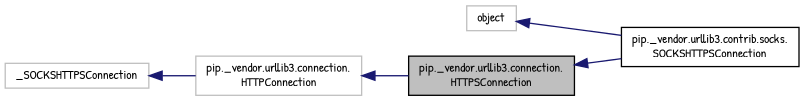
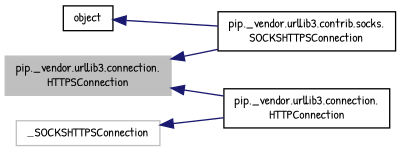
node "object": color grey75 -> black
node "pip._vendor.urllib3.connection. HTTPConnection": color grey75 -> black
edge "pip._vendor.urllib3.connection. HTTPSConnection" -> "pip._vendor.urllib3.connection. HTTPConnection": reversed
node "pip._vendor.urllib3.connection. HTTPSConnection": color black -> grey75
